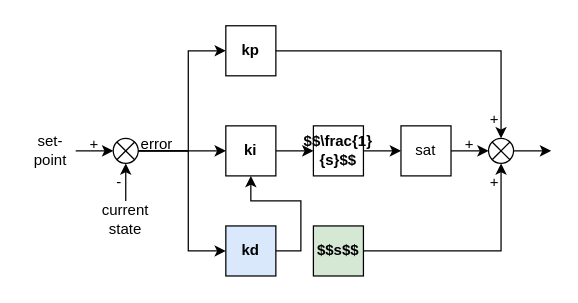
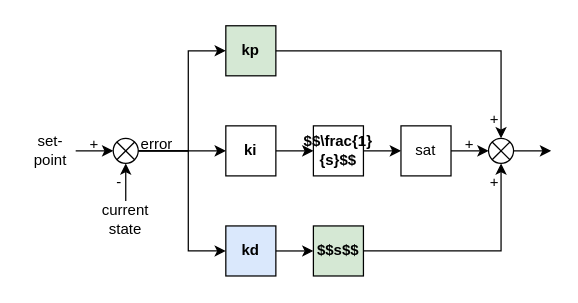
node "kp": fillcolor #ffffff -> #d5e8d4
edge "kd" -> "ki": now "kd" -> "$$s$$"
